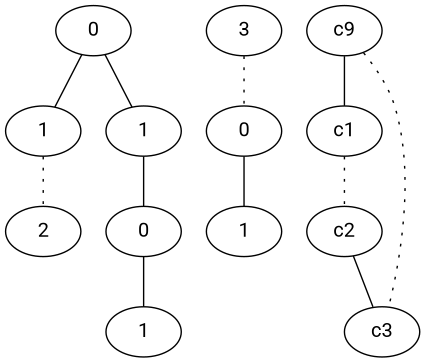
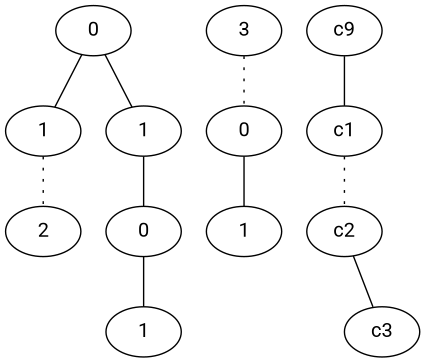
edge "c9" -- "c3": removed
